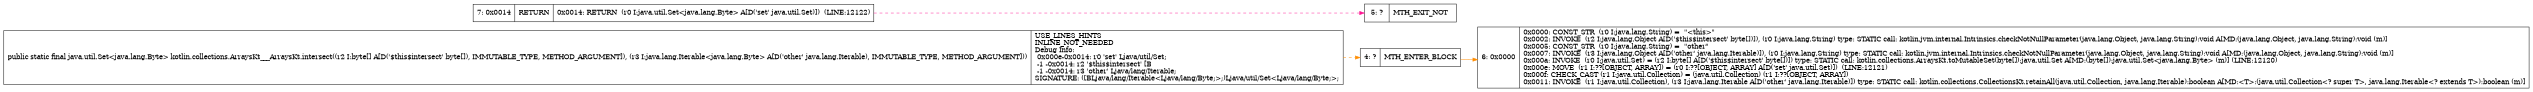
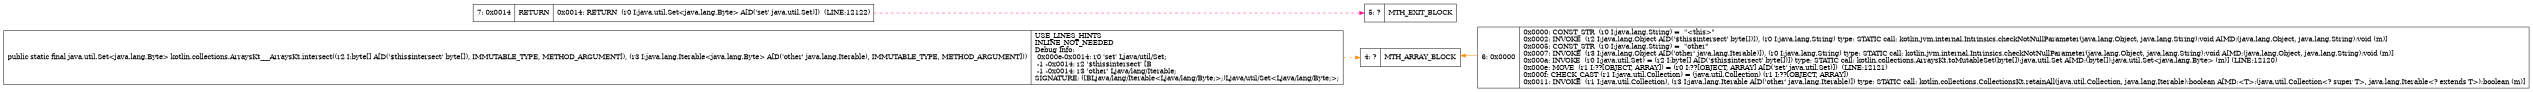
node "5: ?": text "MTH_EXIT_NOT" -> "MTH_EXIT_BLOCK"
node "4: ?": text "MTH_ENTER_BLOCK" -> "MTH_ARRAY_BLOCK"
edge "4: ?" -> "6: 0x0000": reversed
